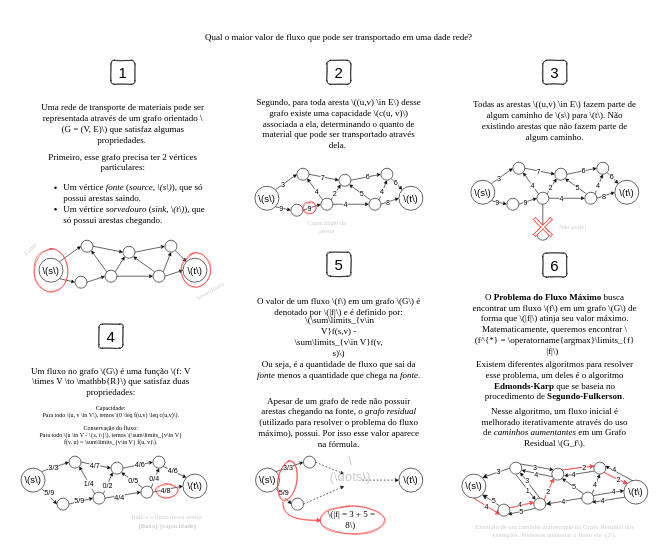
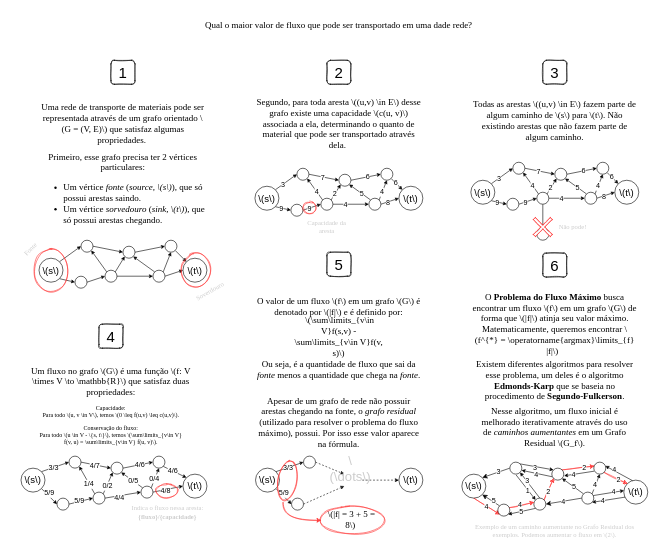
node "Qual o maior valor de fluxo que pode ser transportado em uma dade rede?": moved (339, 36) -> (339, 24)
node "Indica o fluxo nessa aresta: {fluxo}/{capacidade}": moved (167, 521) -> (167, 512)
